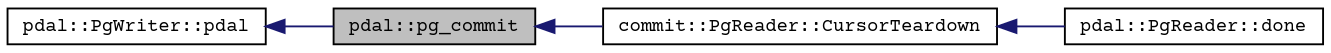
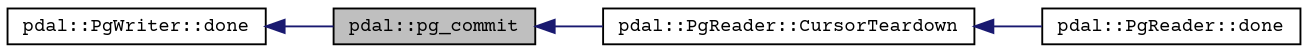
node "pdal::PgWriter::pdal": label "pdal::PgWriter::pdal" -> "pdal::PgWriter::done"
node "commit::PgReader::CursorTeardown": label "commit::PgReader::CursorTeardown" -> "pdal::PgReader::CursorTeardown"
